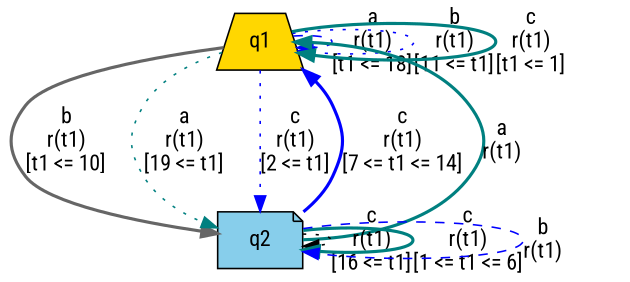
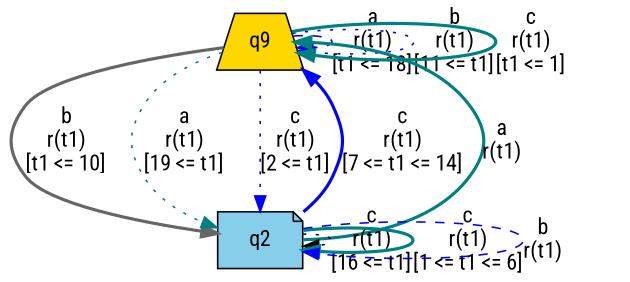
node "q1": label "q1" -> "q9"
